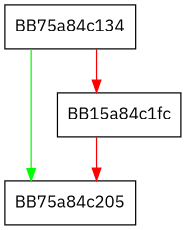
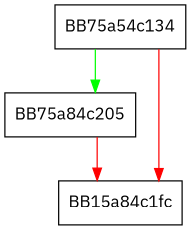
node "BB75a84c134": label "BB75a84c134" -> "BB75a54c134"
edge "BB15a84c1fc" -> "BB75a84c205": reversed
